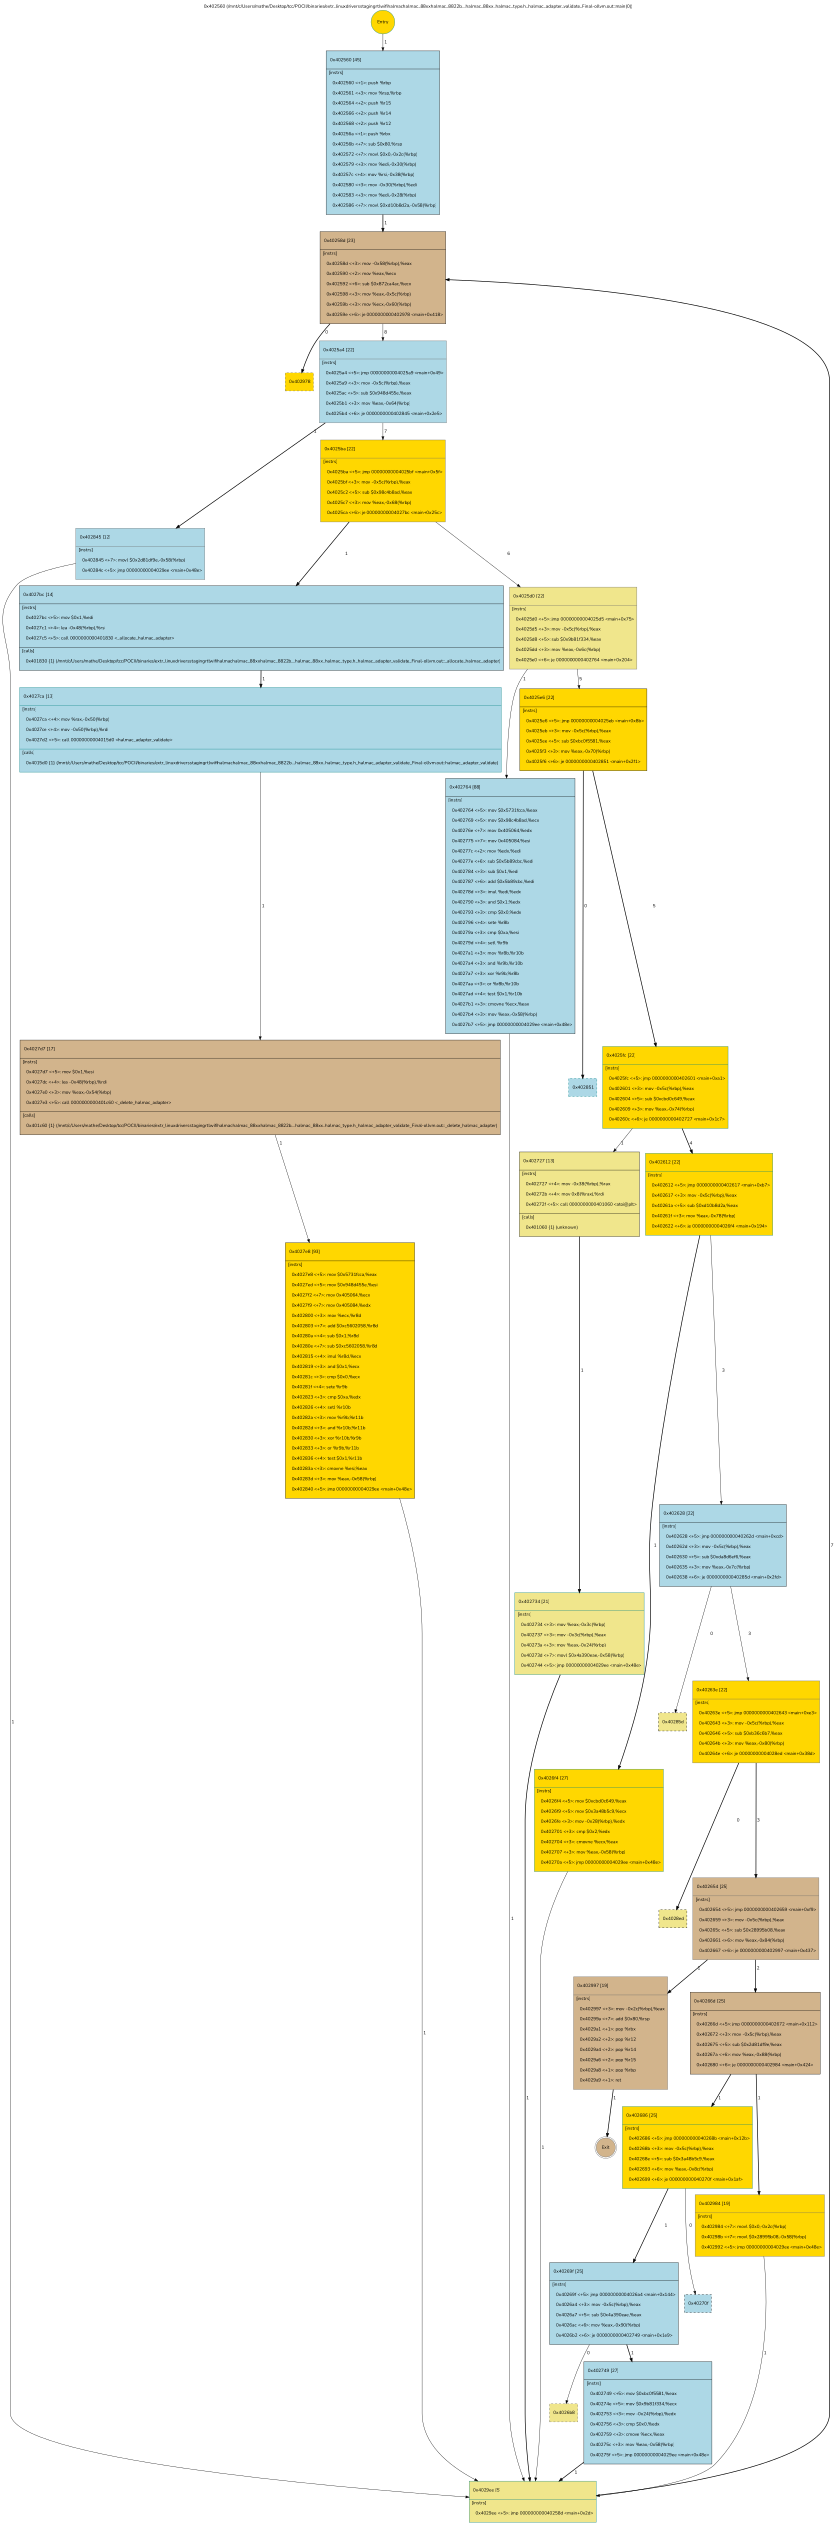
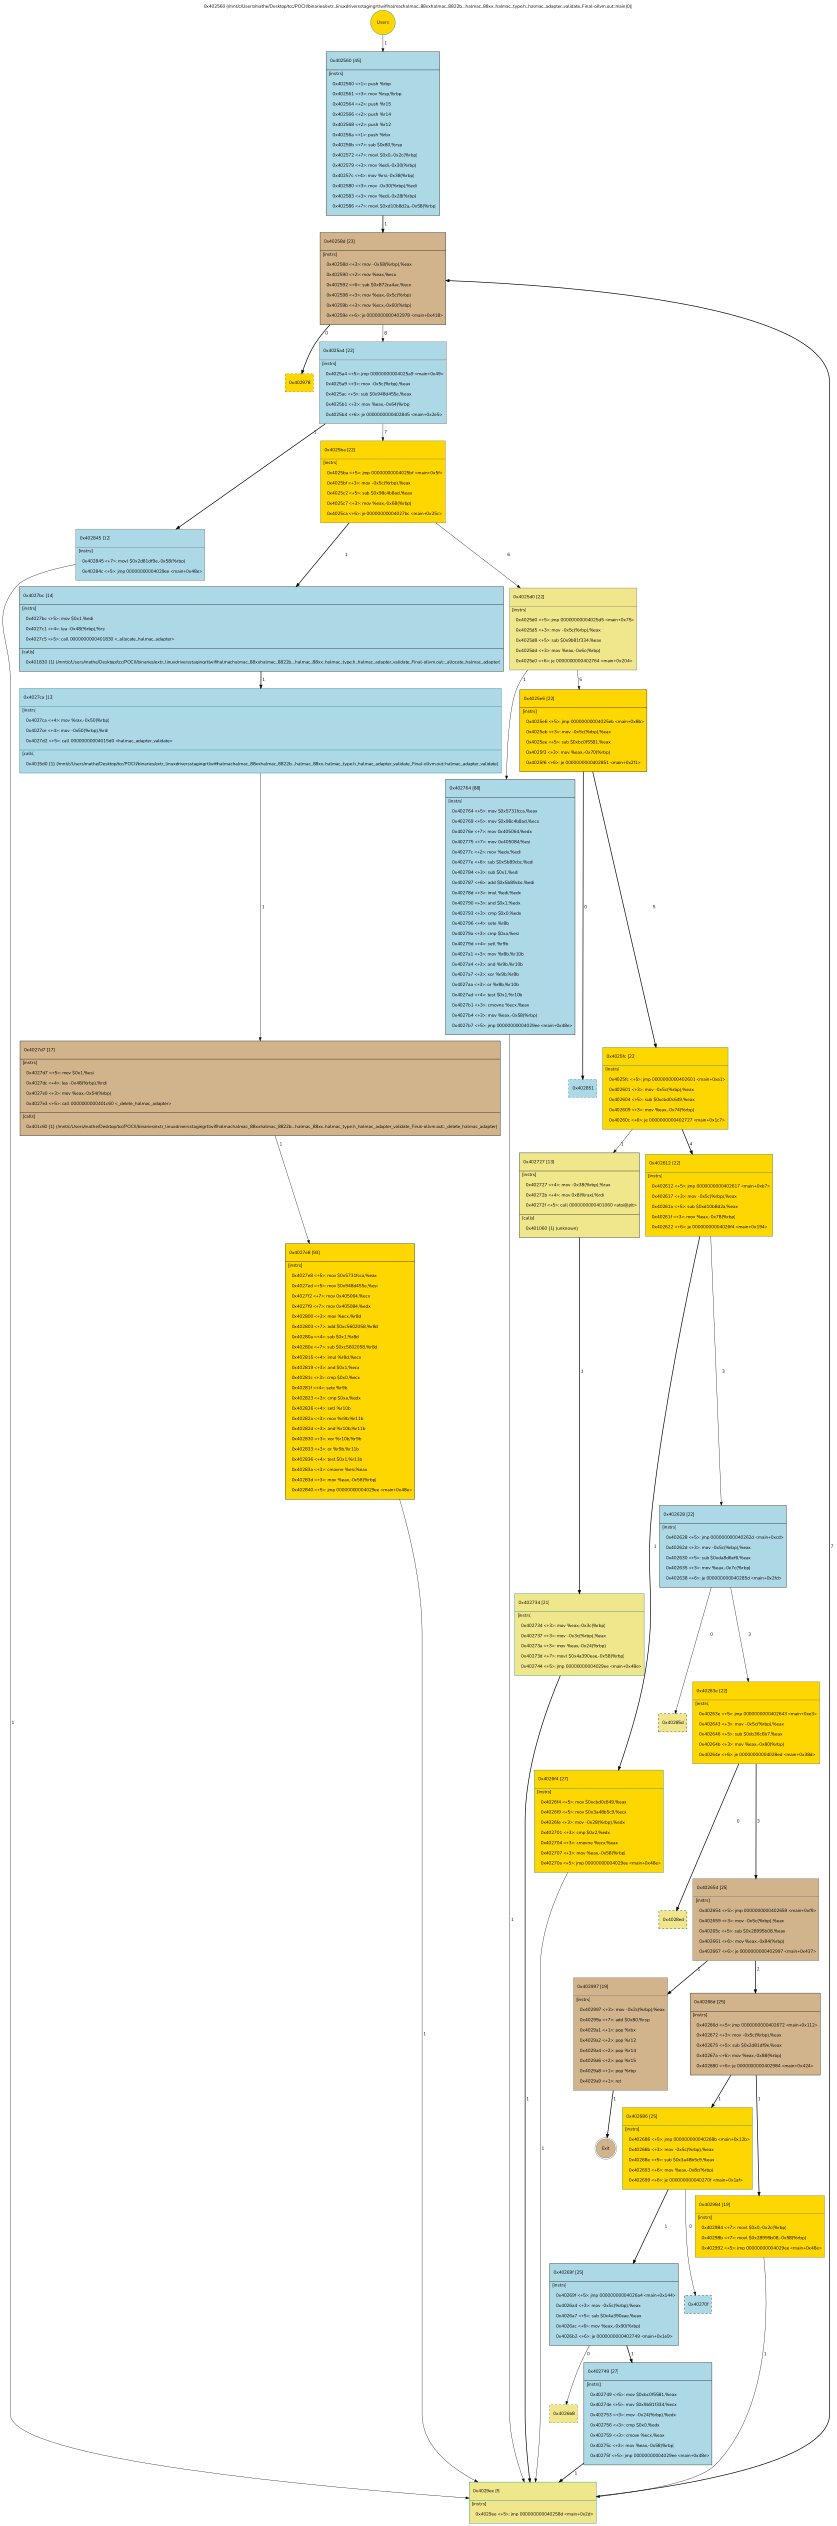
node "Entry": label "Entry" -> "Users"
